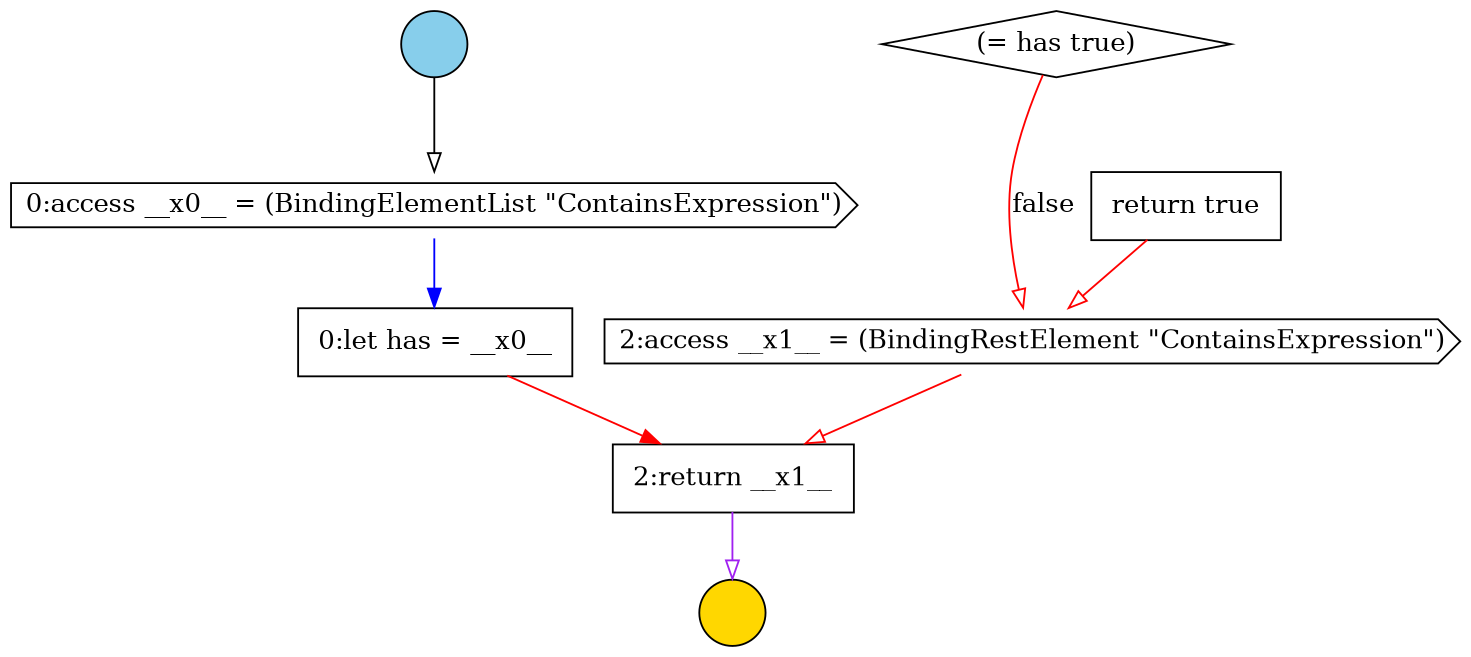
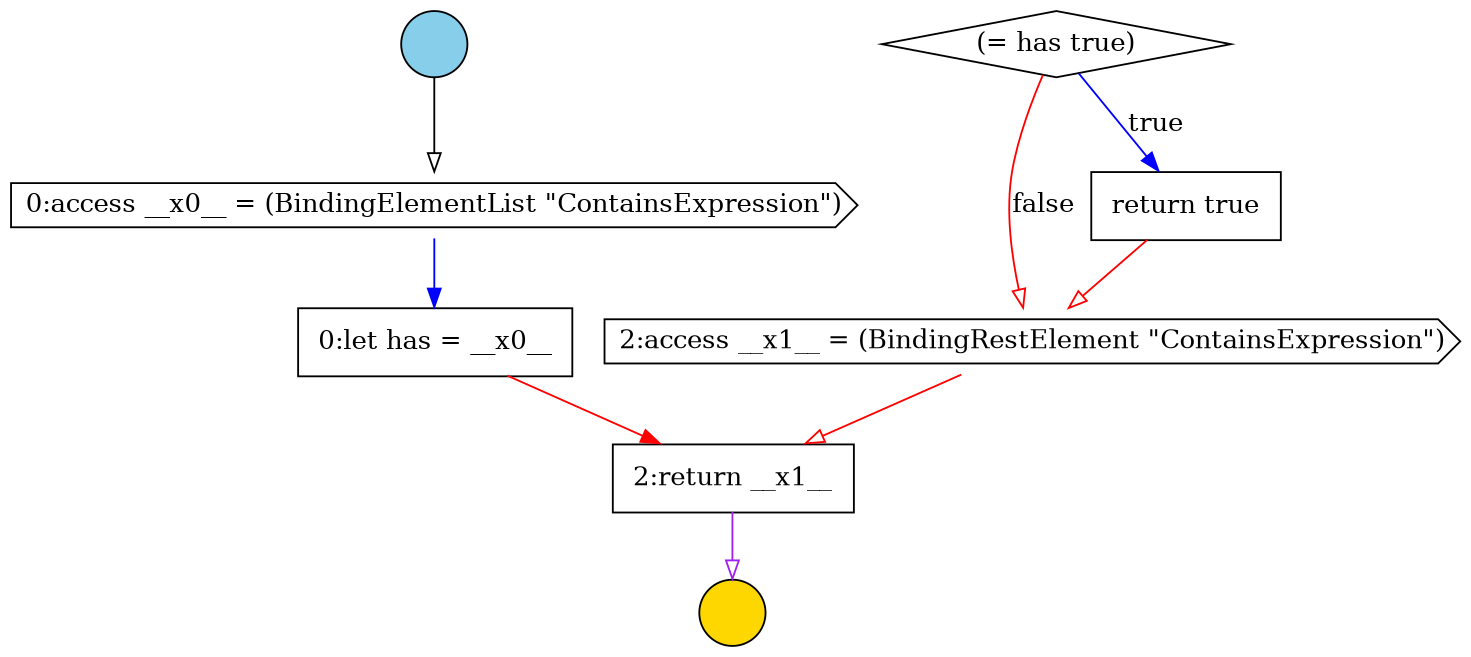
edge "(= has true)" -> "return true": added, label "true"
